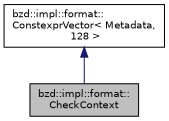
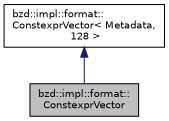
node "bzd::impl::format:: CheckContext": label "bzd::impl::format:: CheckContext" -> "bzd::impl::format:: ConstexprVector"
